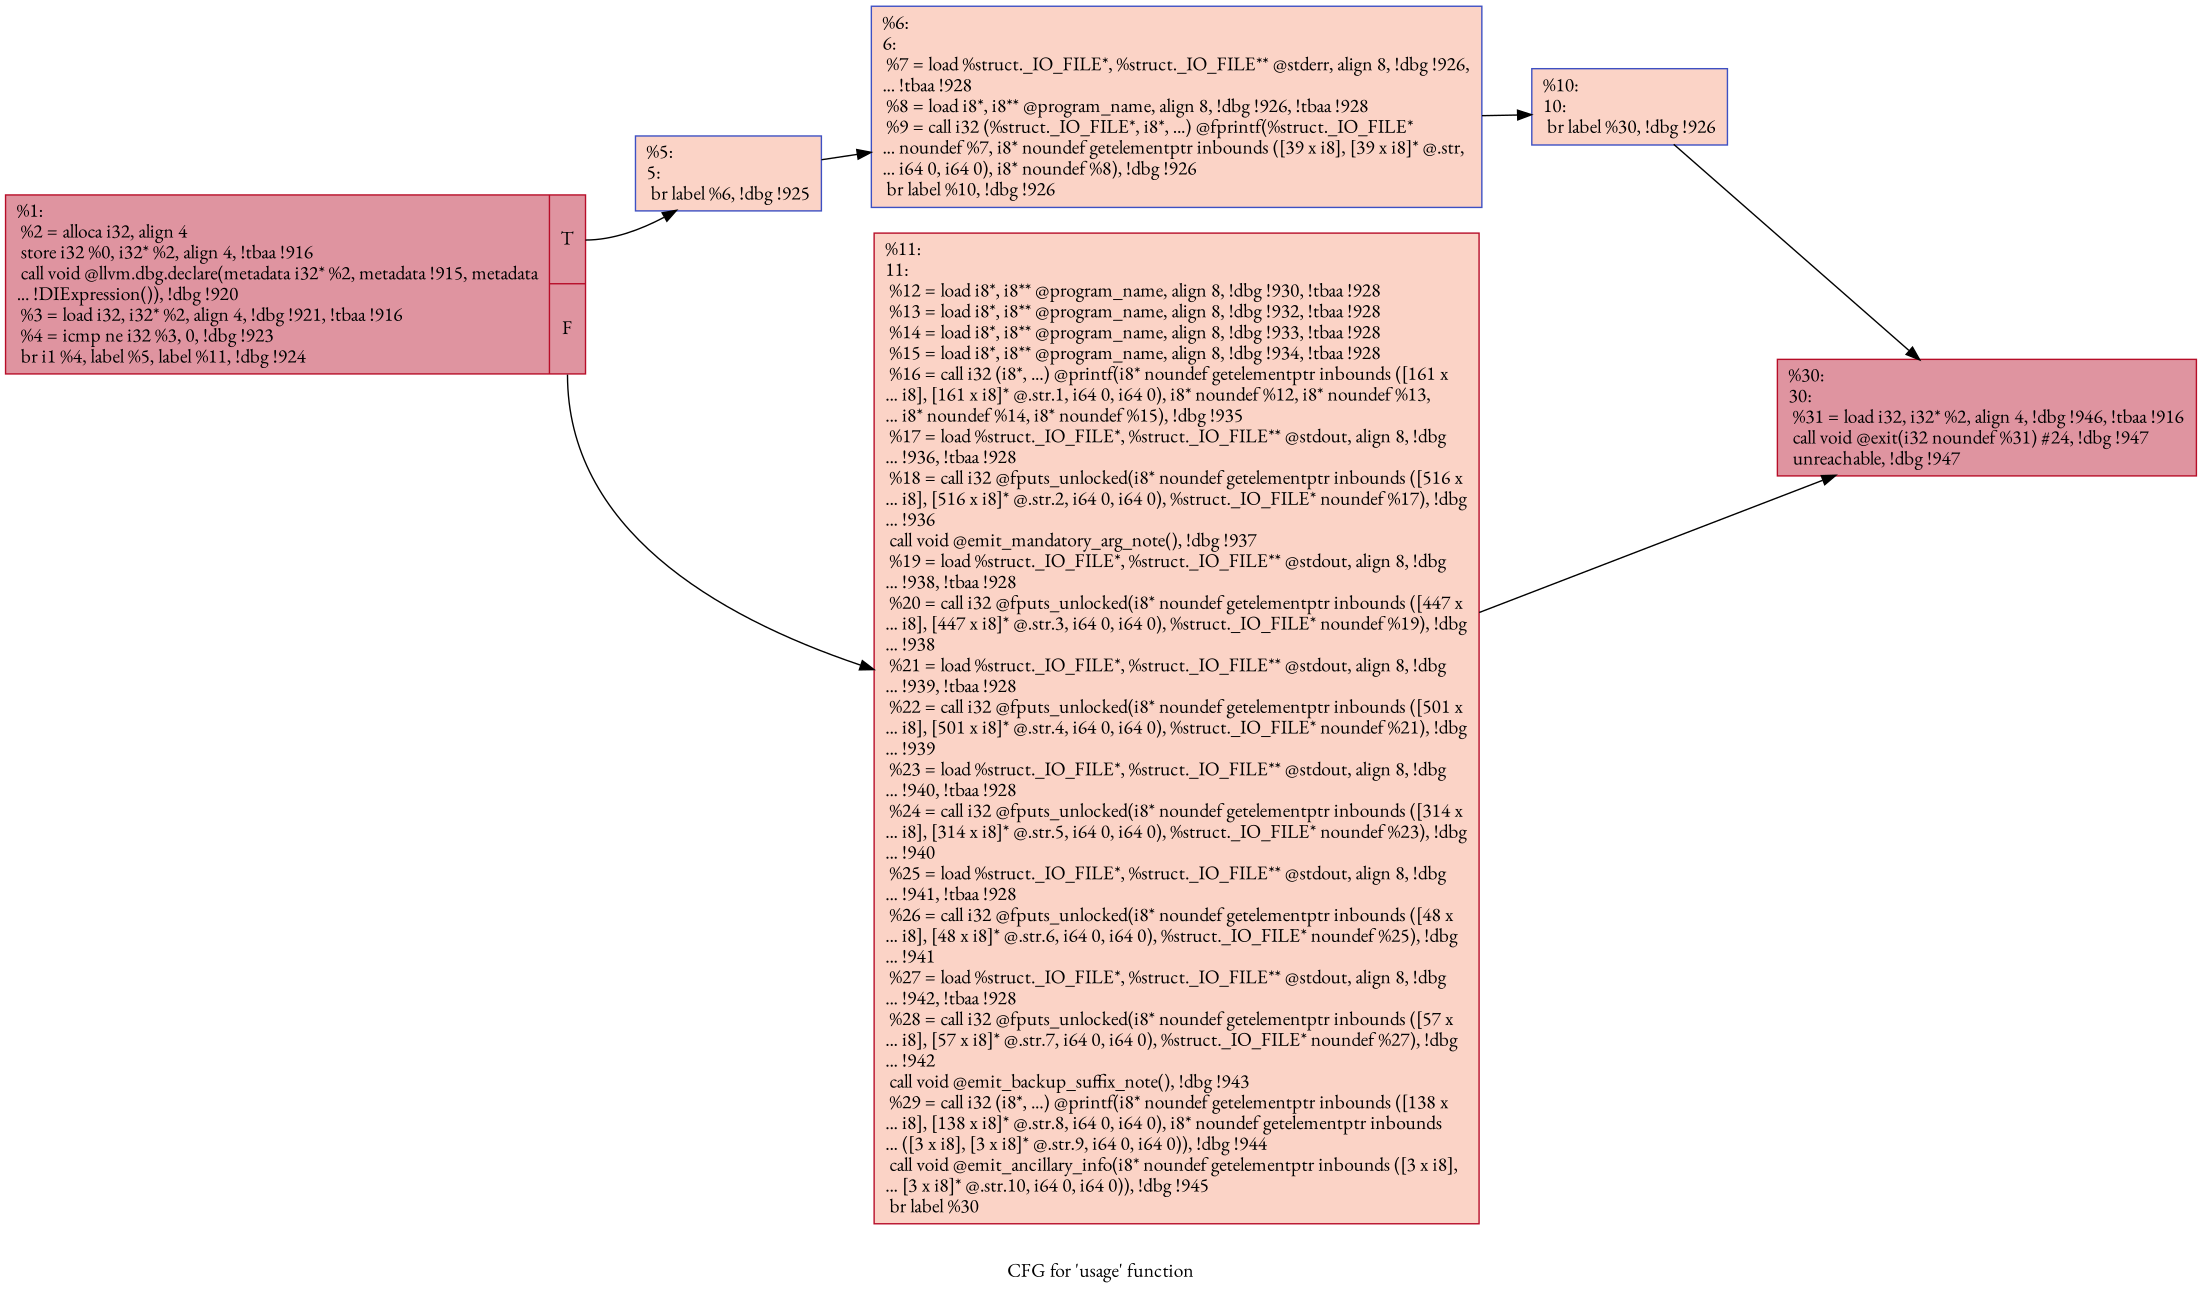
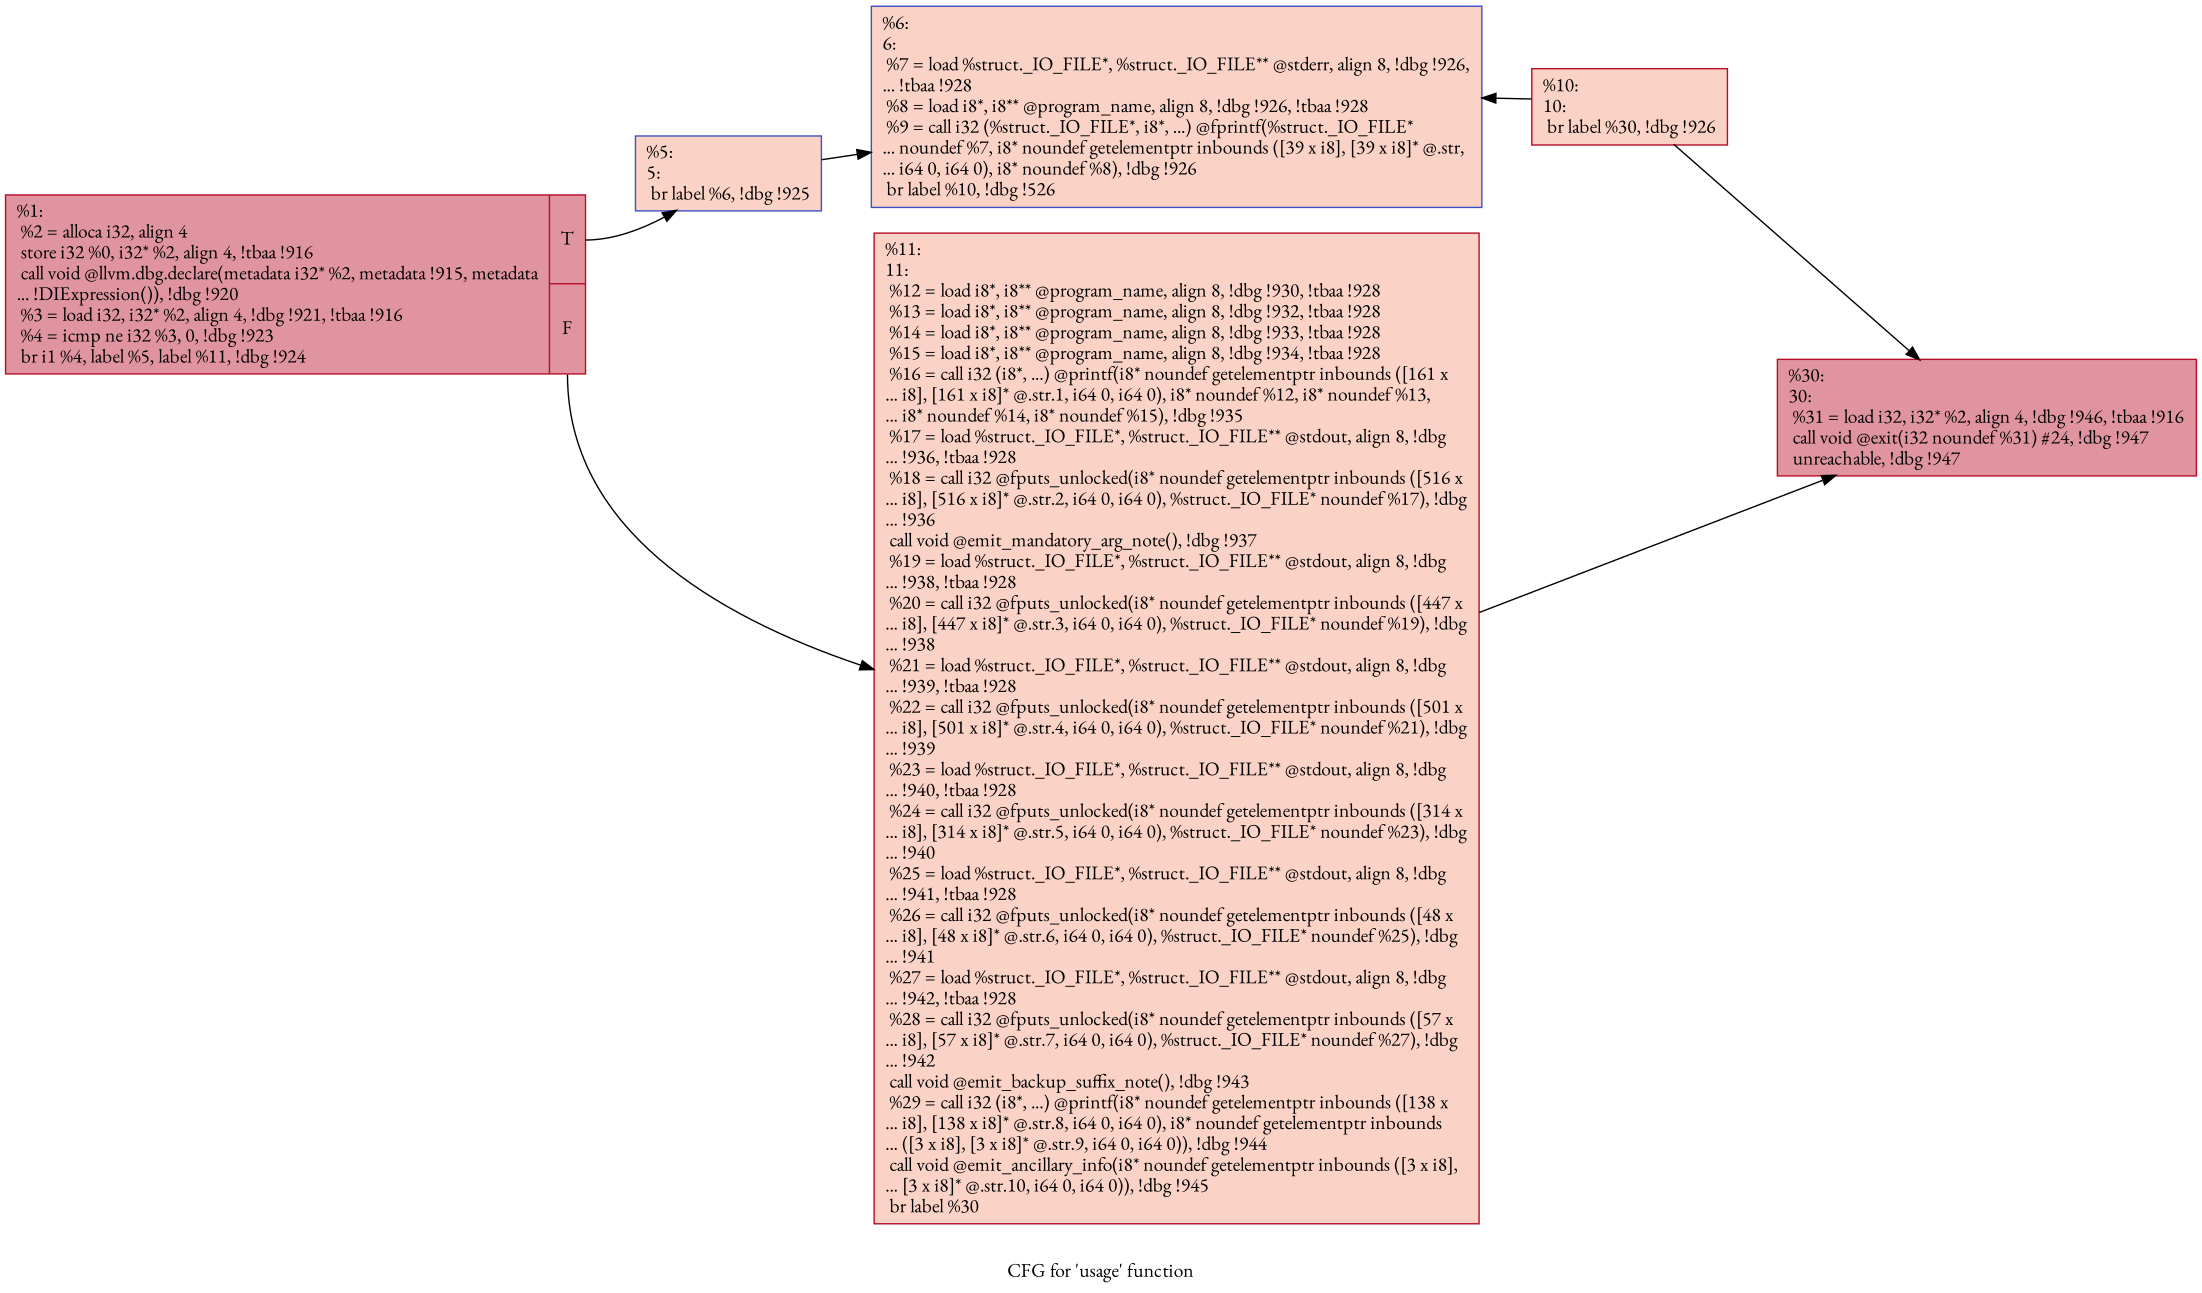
node "%10:": color #3d50c3ff -> #b70d28ff
edge "%6:" -> "%10:": reversed
node "%6:": text "br label %10, !dbg !926" -> "br label %10, !dbg !526"
